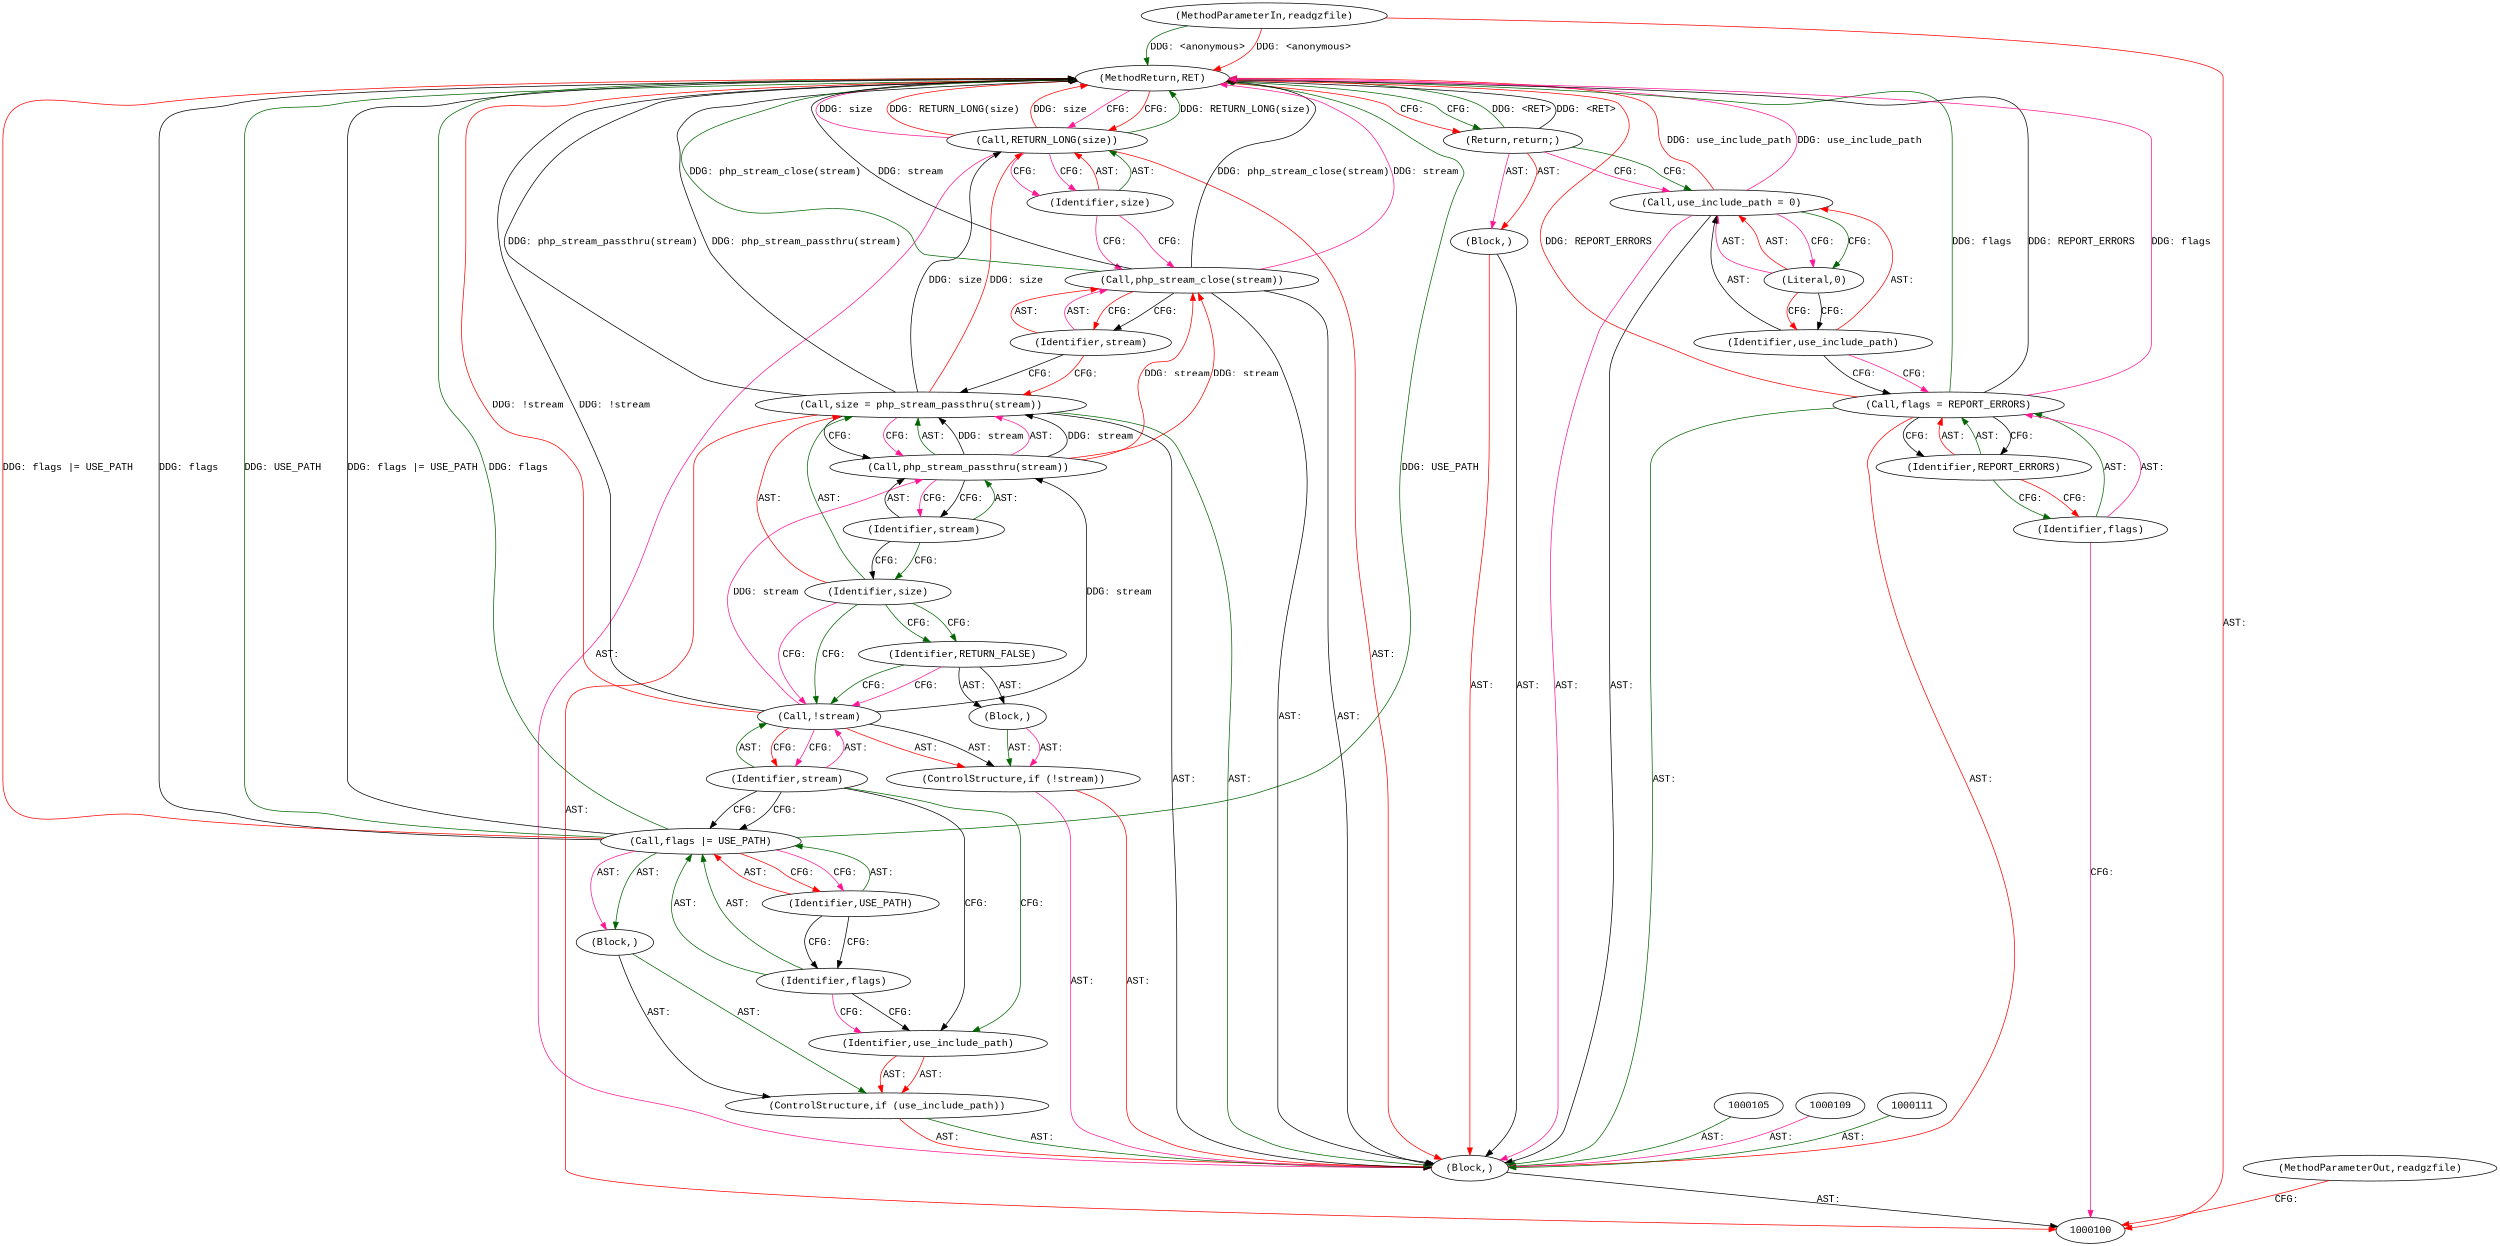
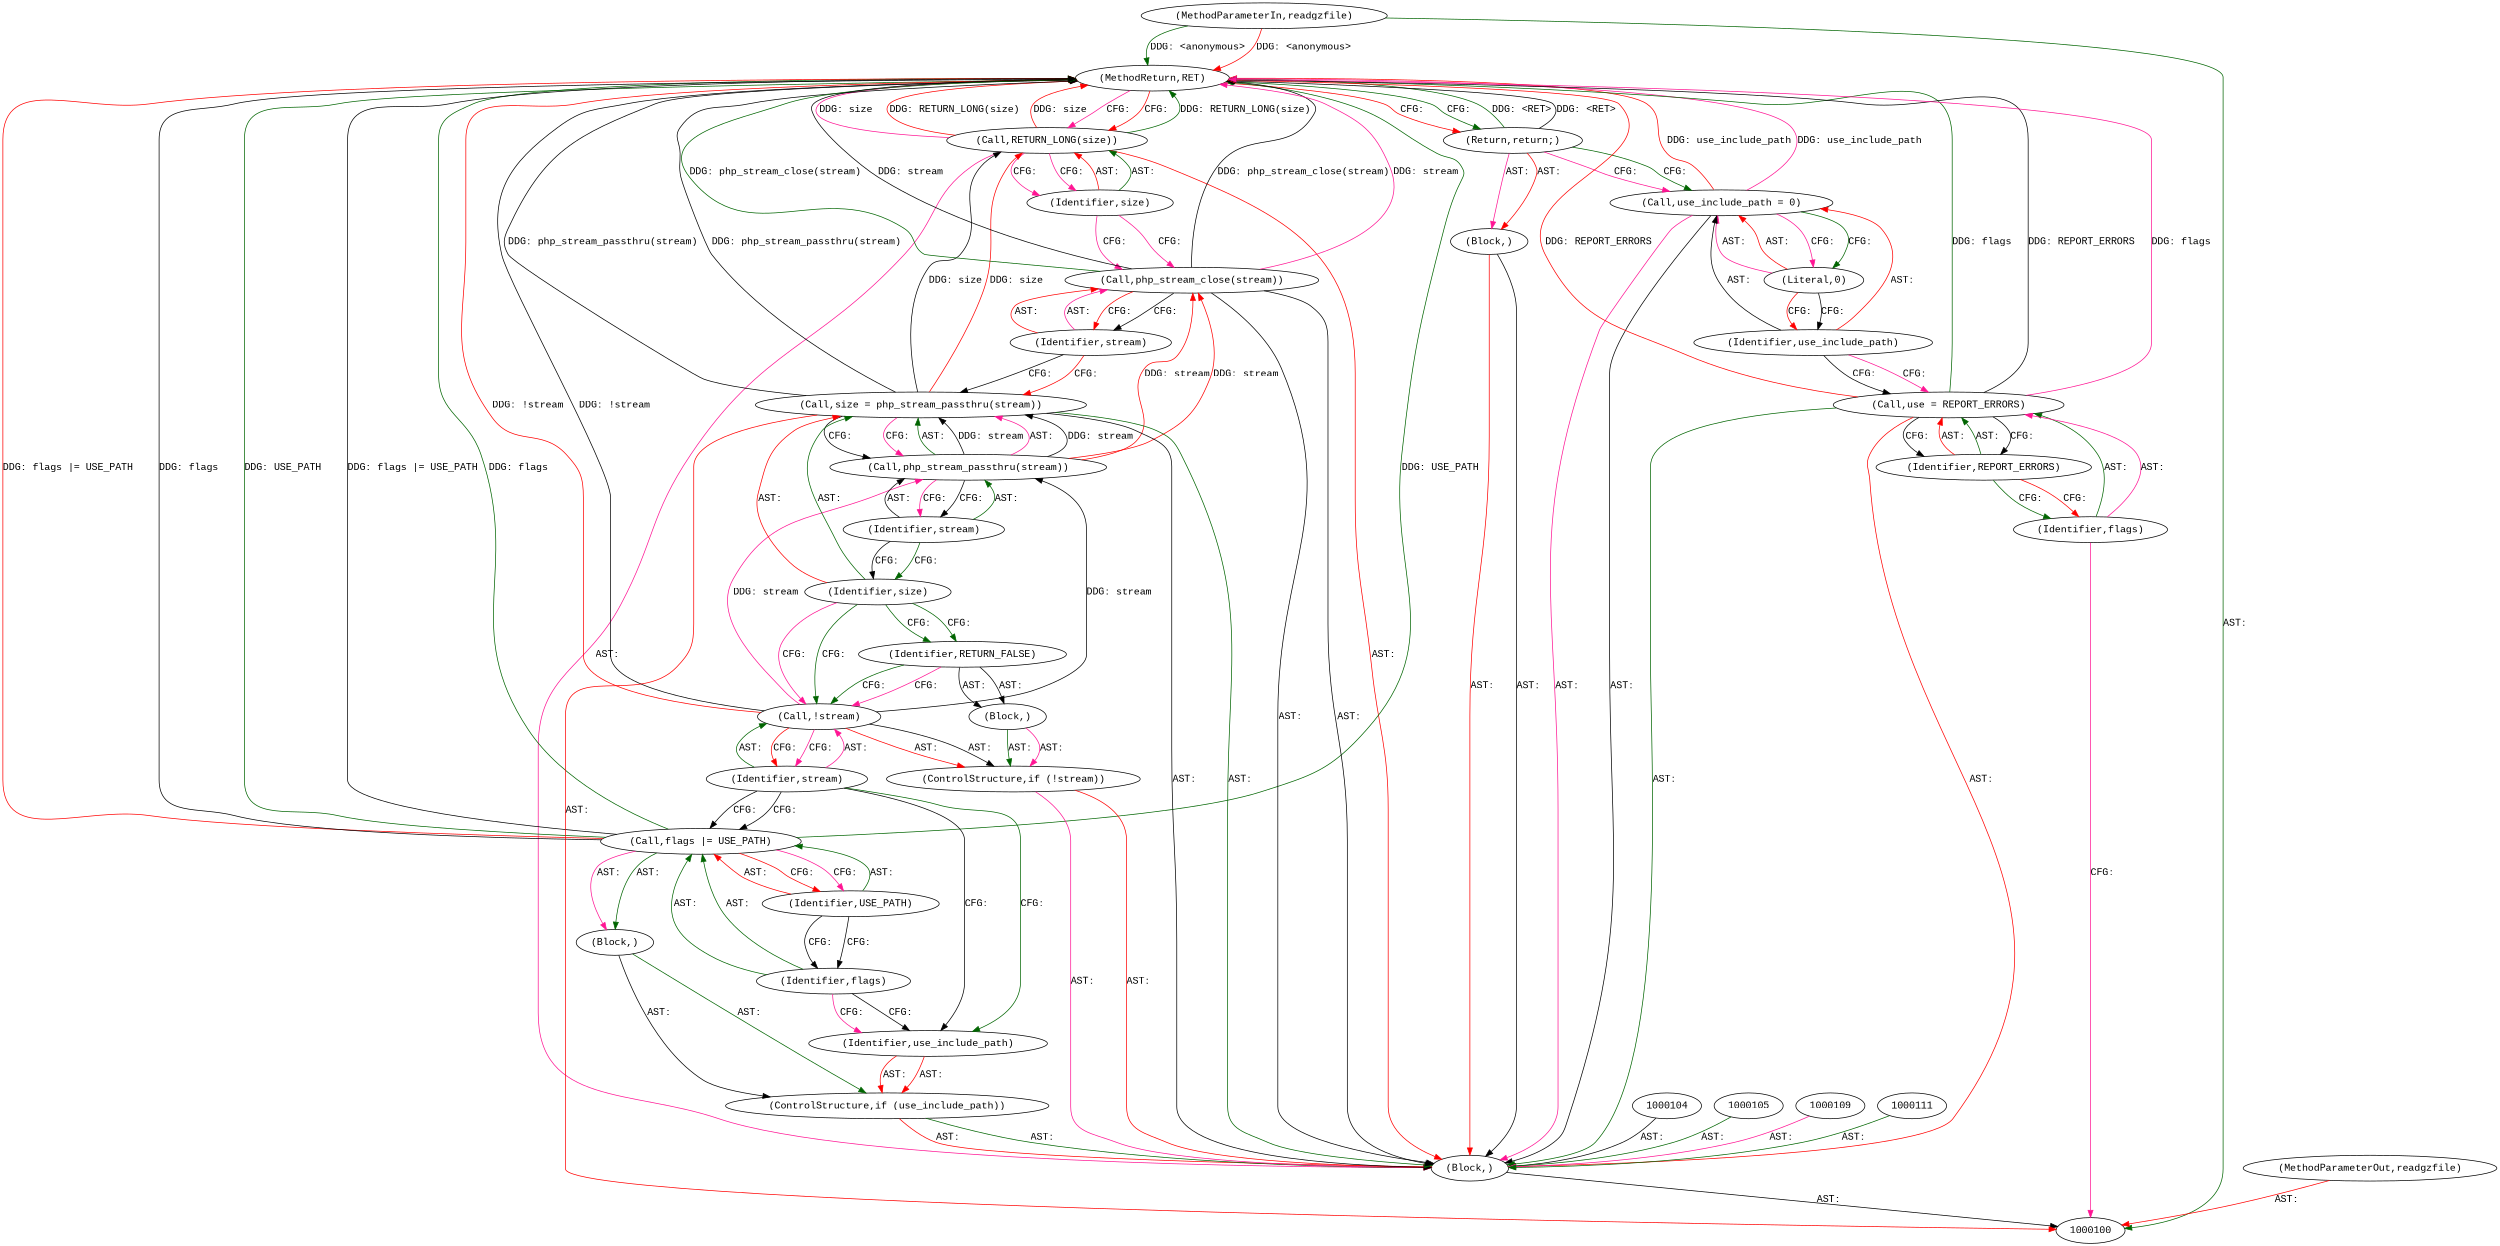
edge "(MethodParameterIn,readgzfile)" -> "1000100": color red -> darkgreen
node "(Call,flags = REPORT_ERRORS)": label "(Call,flags = REPORT_ERRORS)" -> "(Call,use = REPORT_ERRORS)"
node "1000104": added
edge "(MethodParameterOut,readgzfile)" -> "1000100": label "CFG: " -> "AST: "
